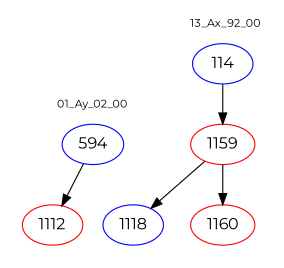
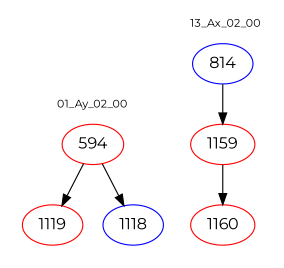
cluster "13_Ax_92_00": label "13_Ax_92_00" -> "13_Ax_02_00"
node "114": label "114" -> "814"
node "594": color blue -> red
edge "1159" -> "1118": now "594" -> "1118"
node "1112": label "1112" -> "1119"
